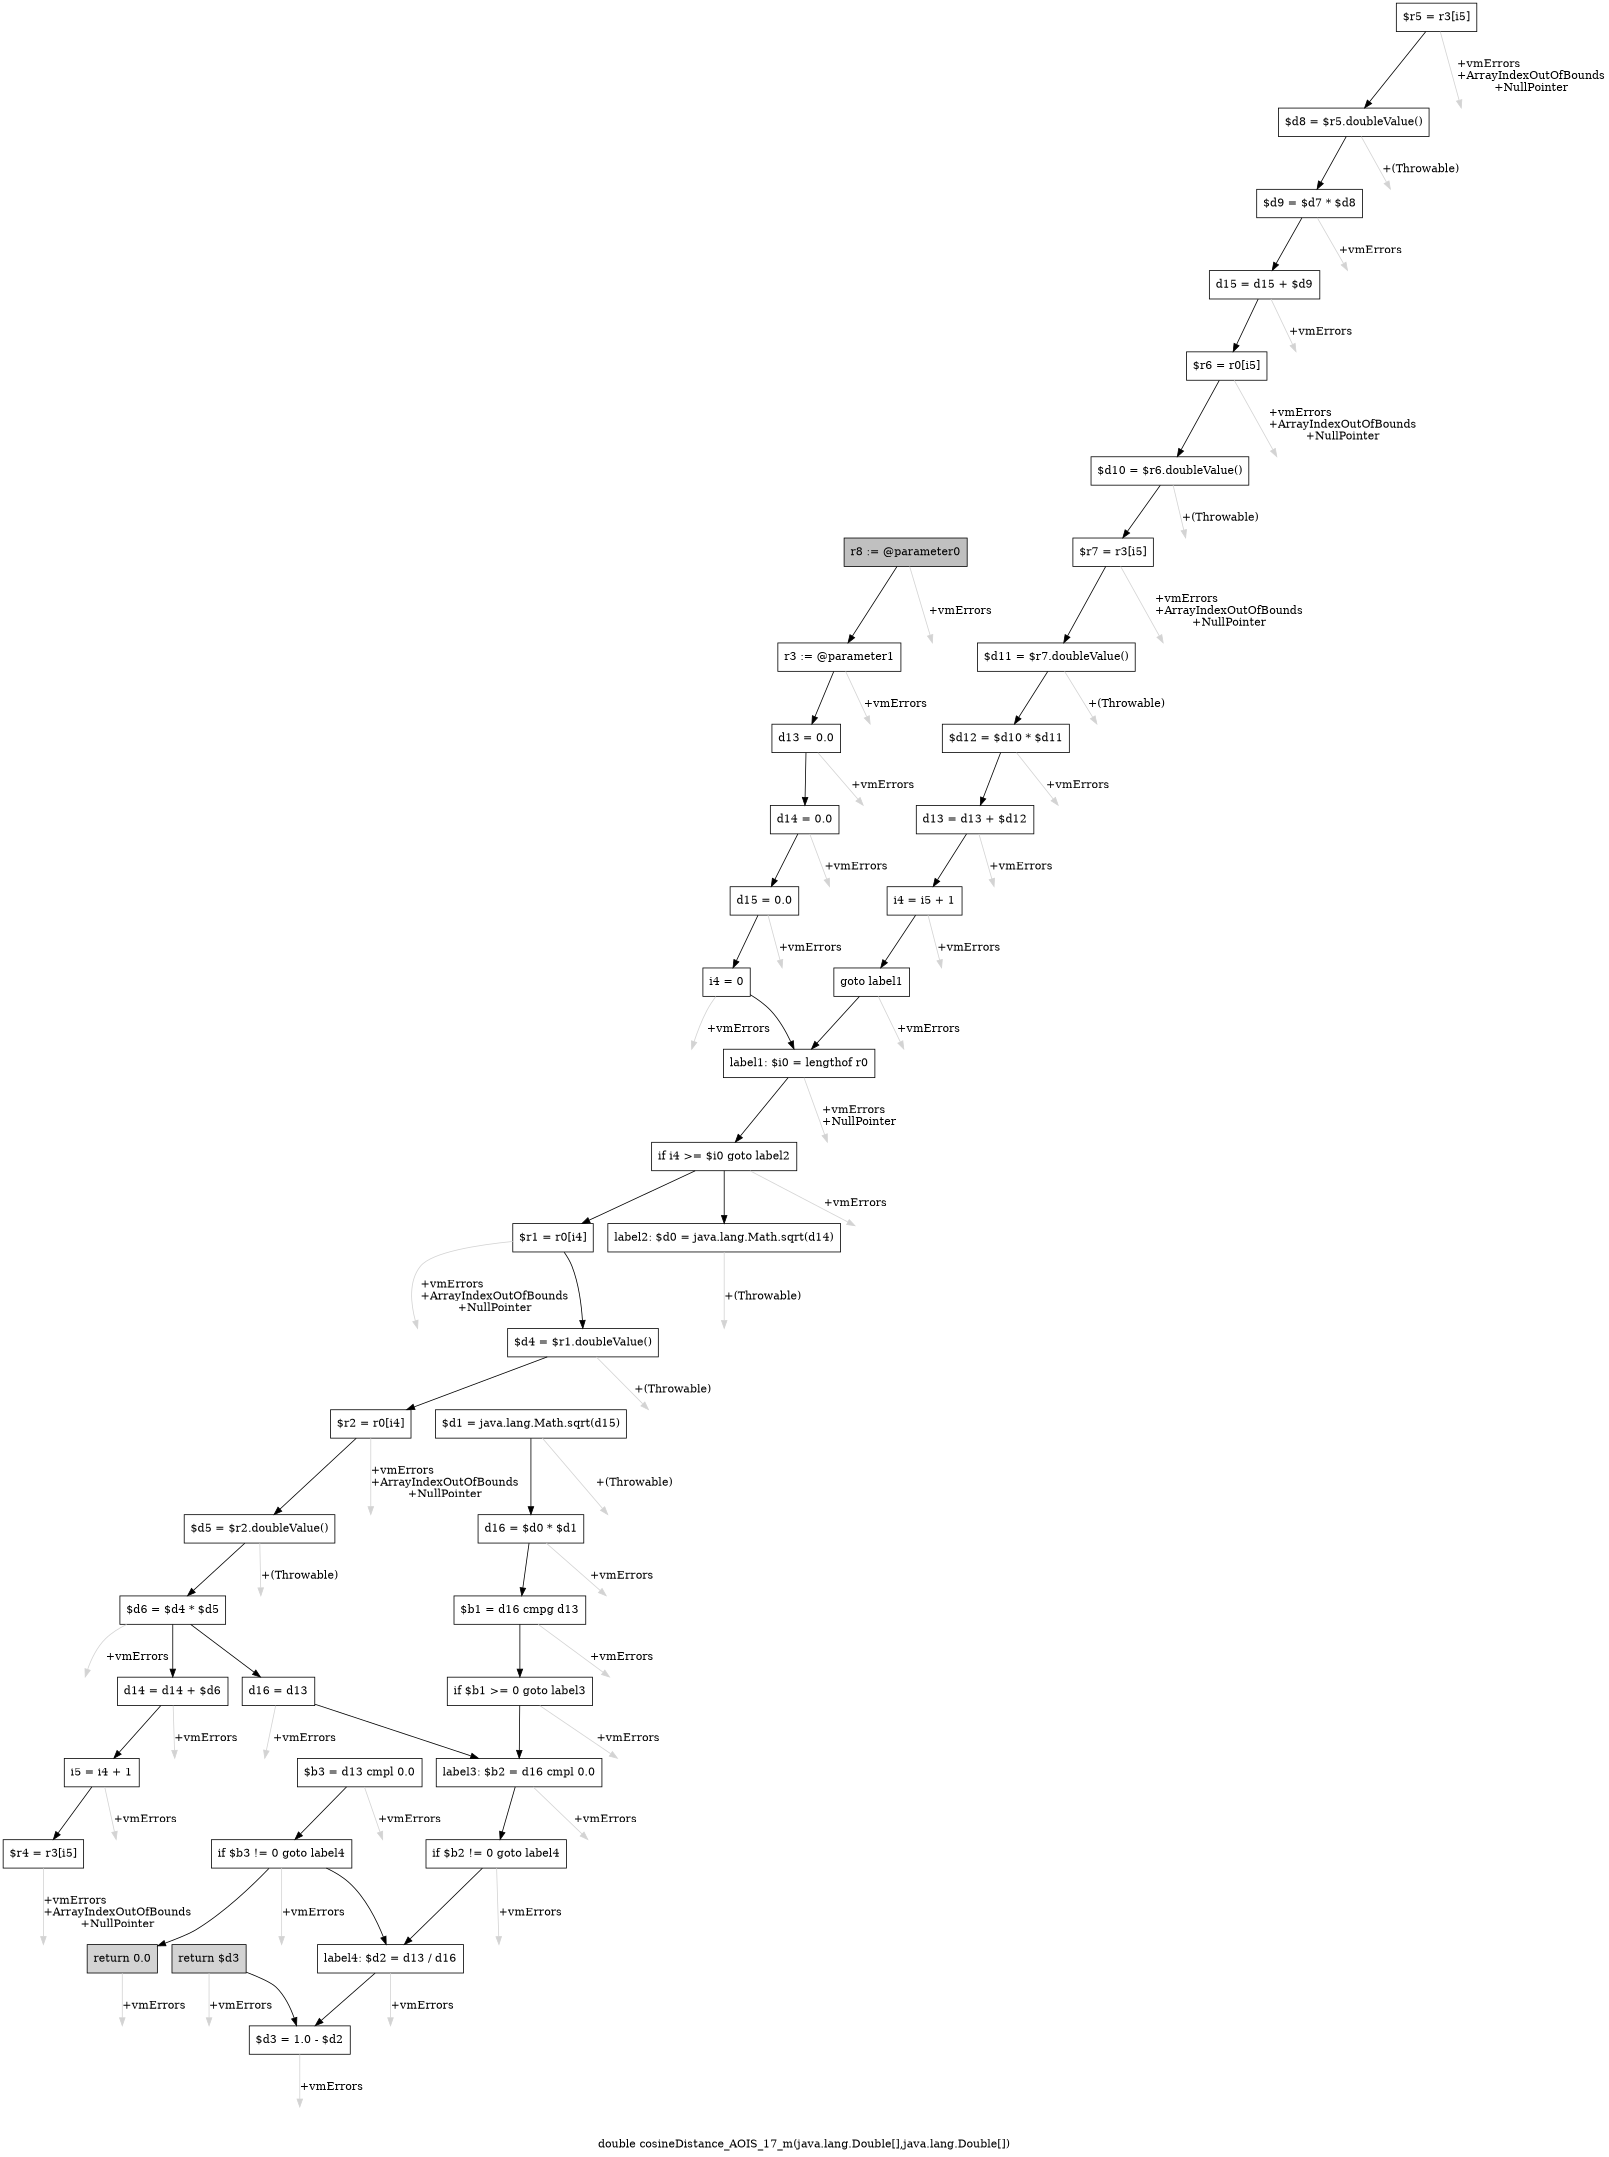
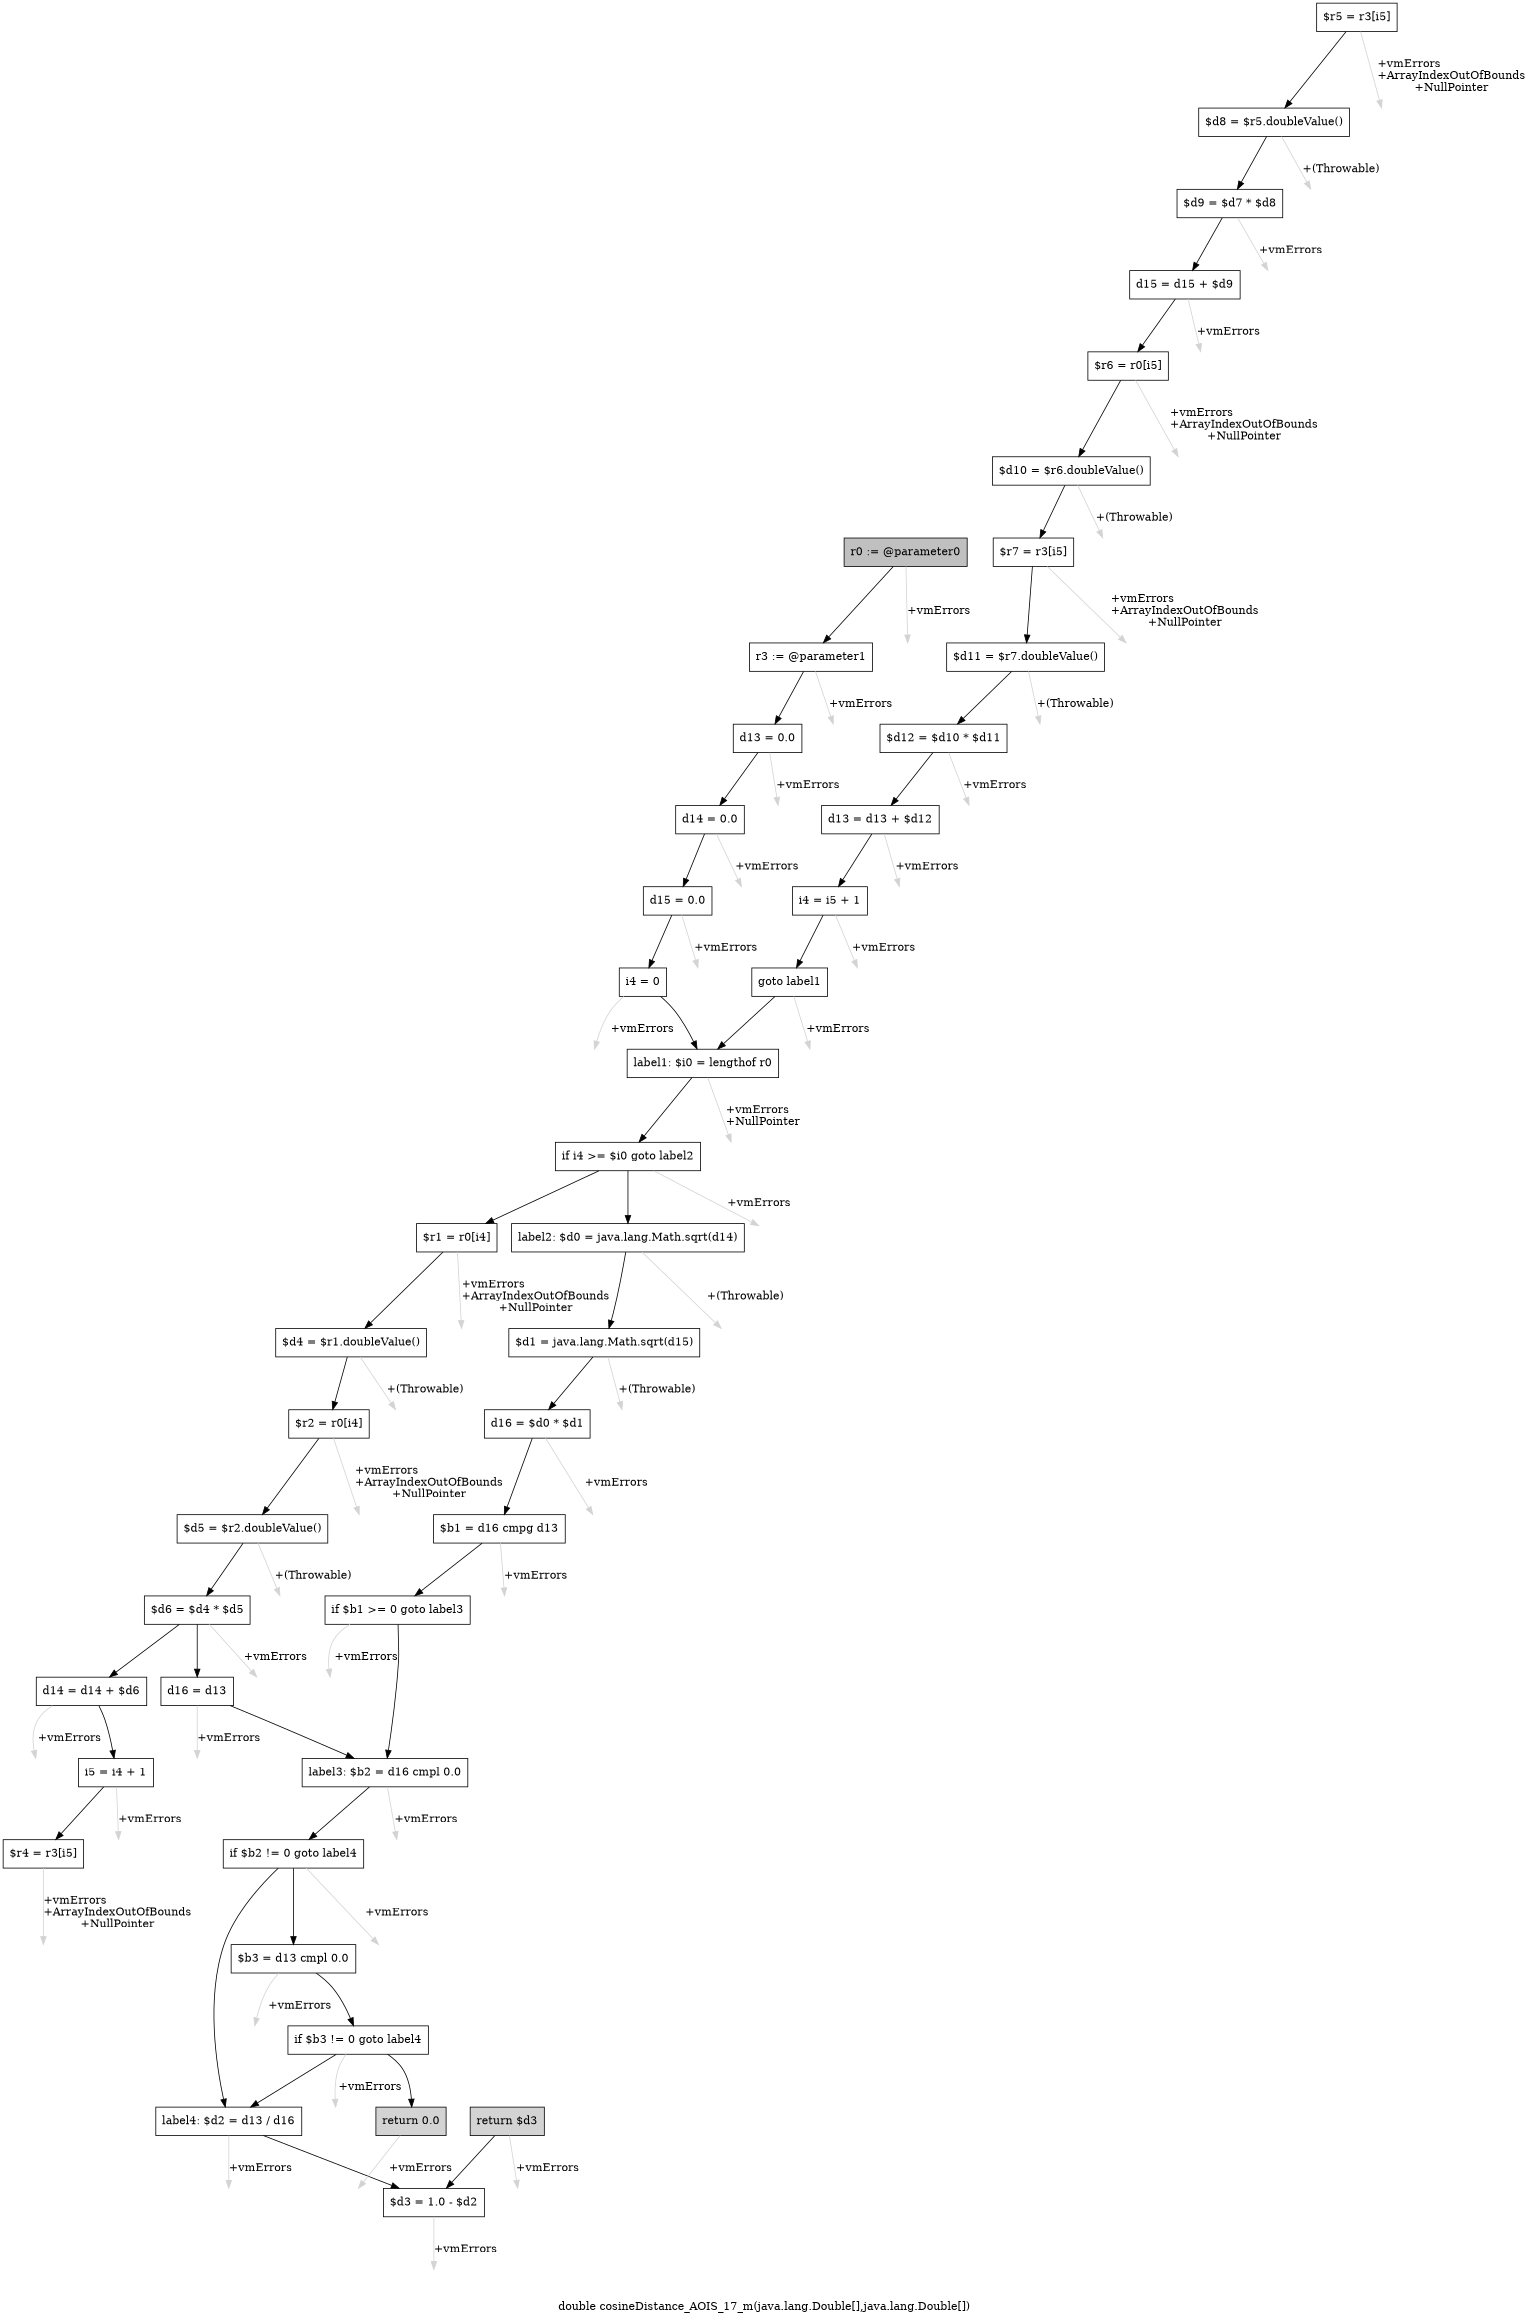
node "r8 := @parameter0": label "r8 := @parameter0" -> "r0 := @parameter0"
edge "label2: $d0 = java.lang.Math.sqrt(d14)" -> "$d1 = java.lang.Math.sqrt(d15)": added
edge "if $b2 != 0 goto label4" -> "$b3 = d13 cmpl 0.0": added
